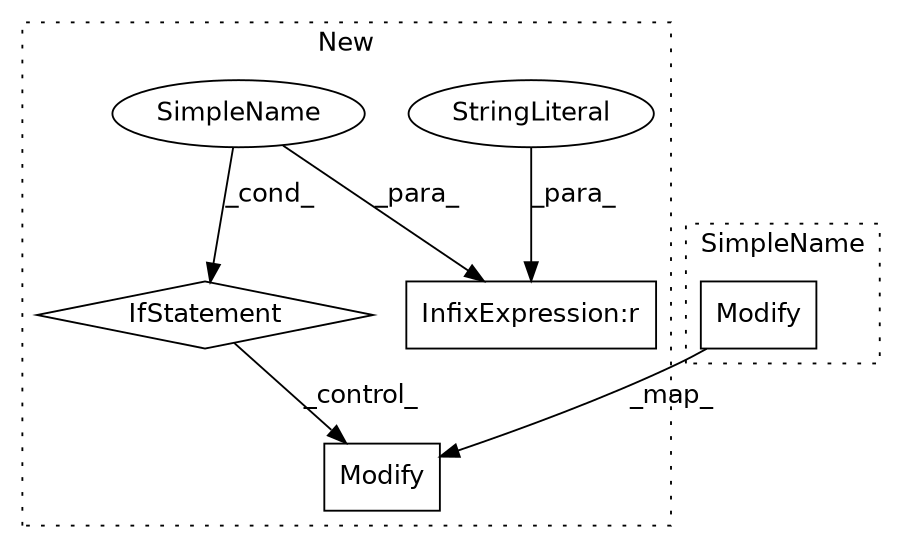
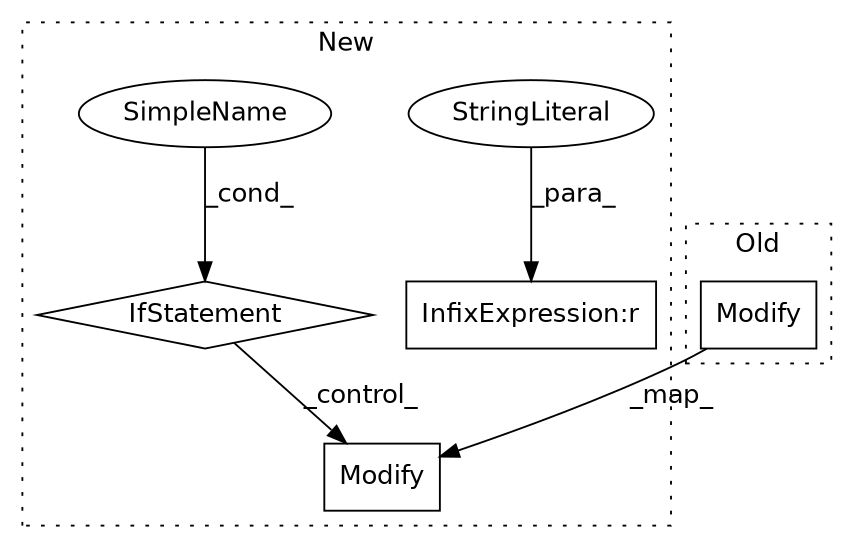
edge "SimpleName" -> "InfixExpression:r": removed, label "_para_"
cluster "SimpleName": label "SimpleName" -> "Old"
